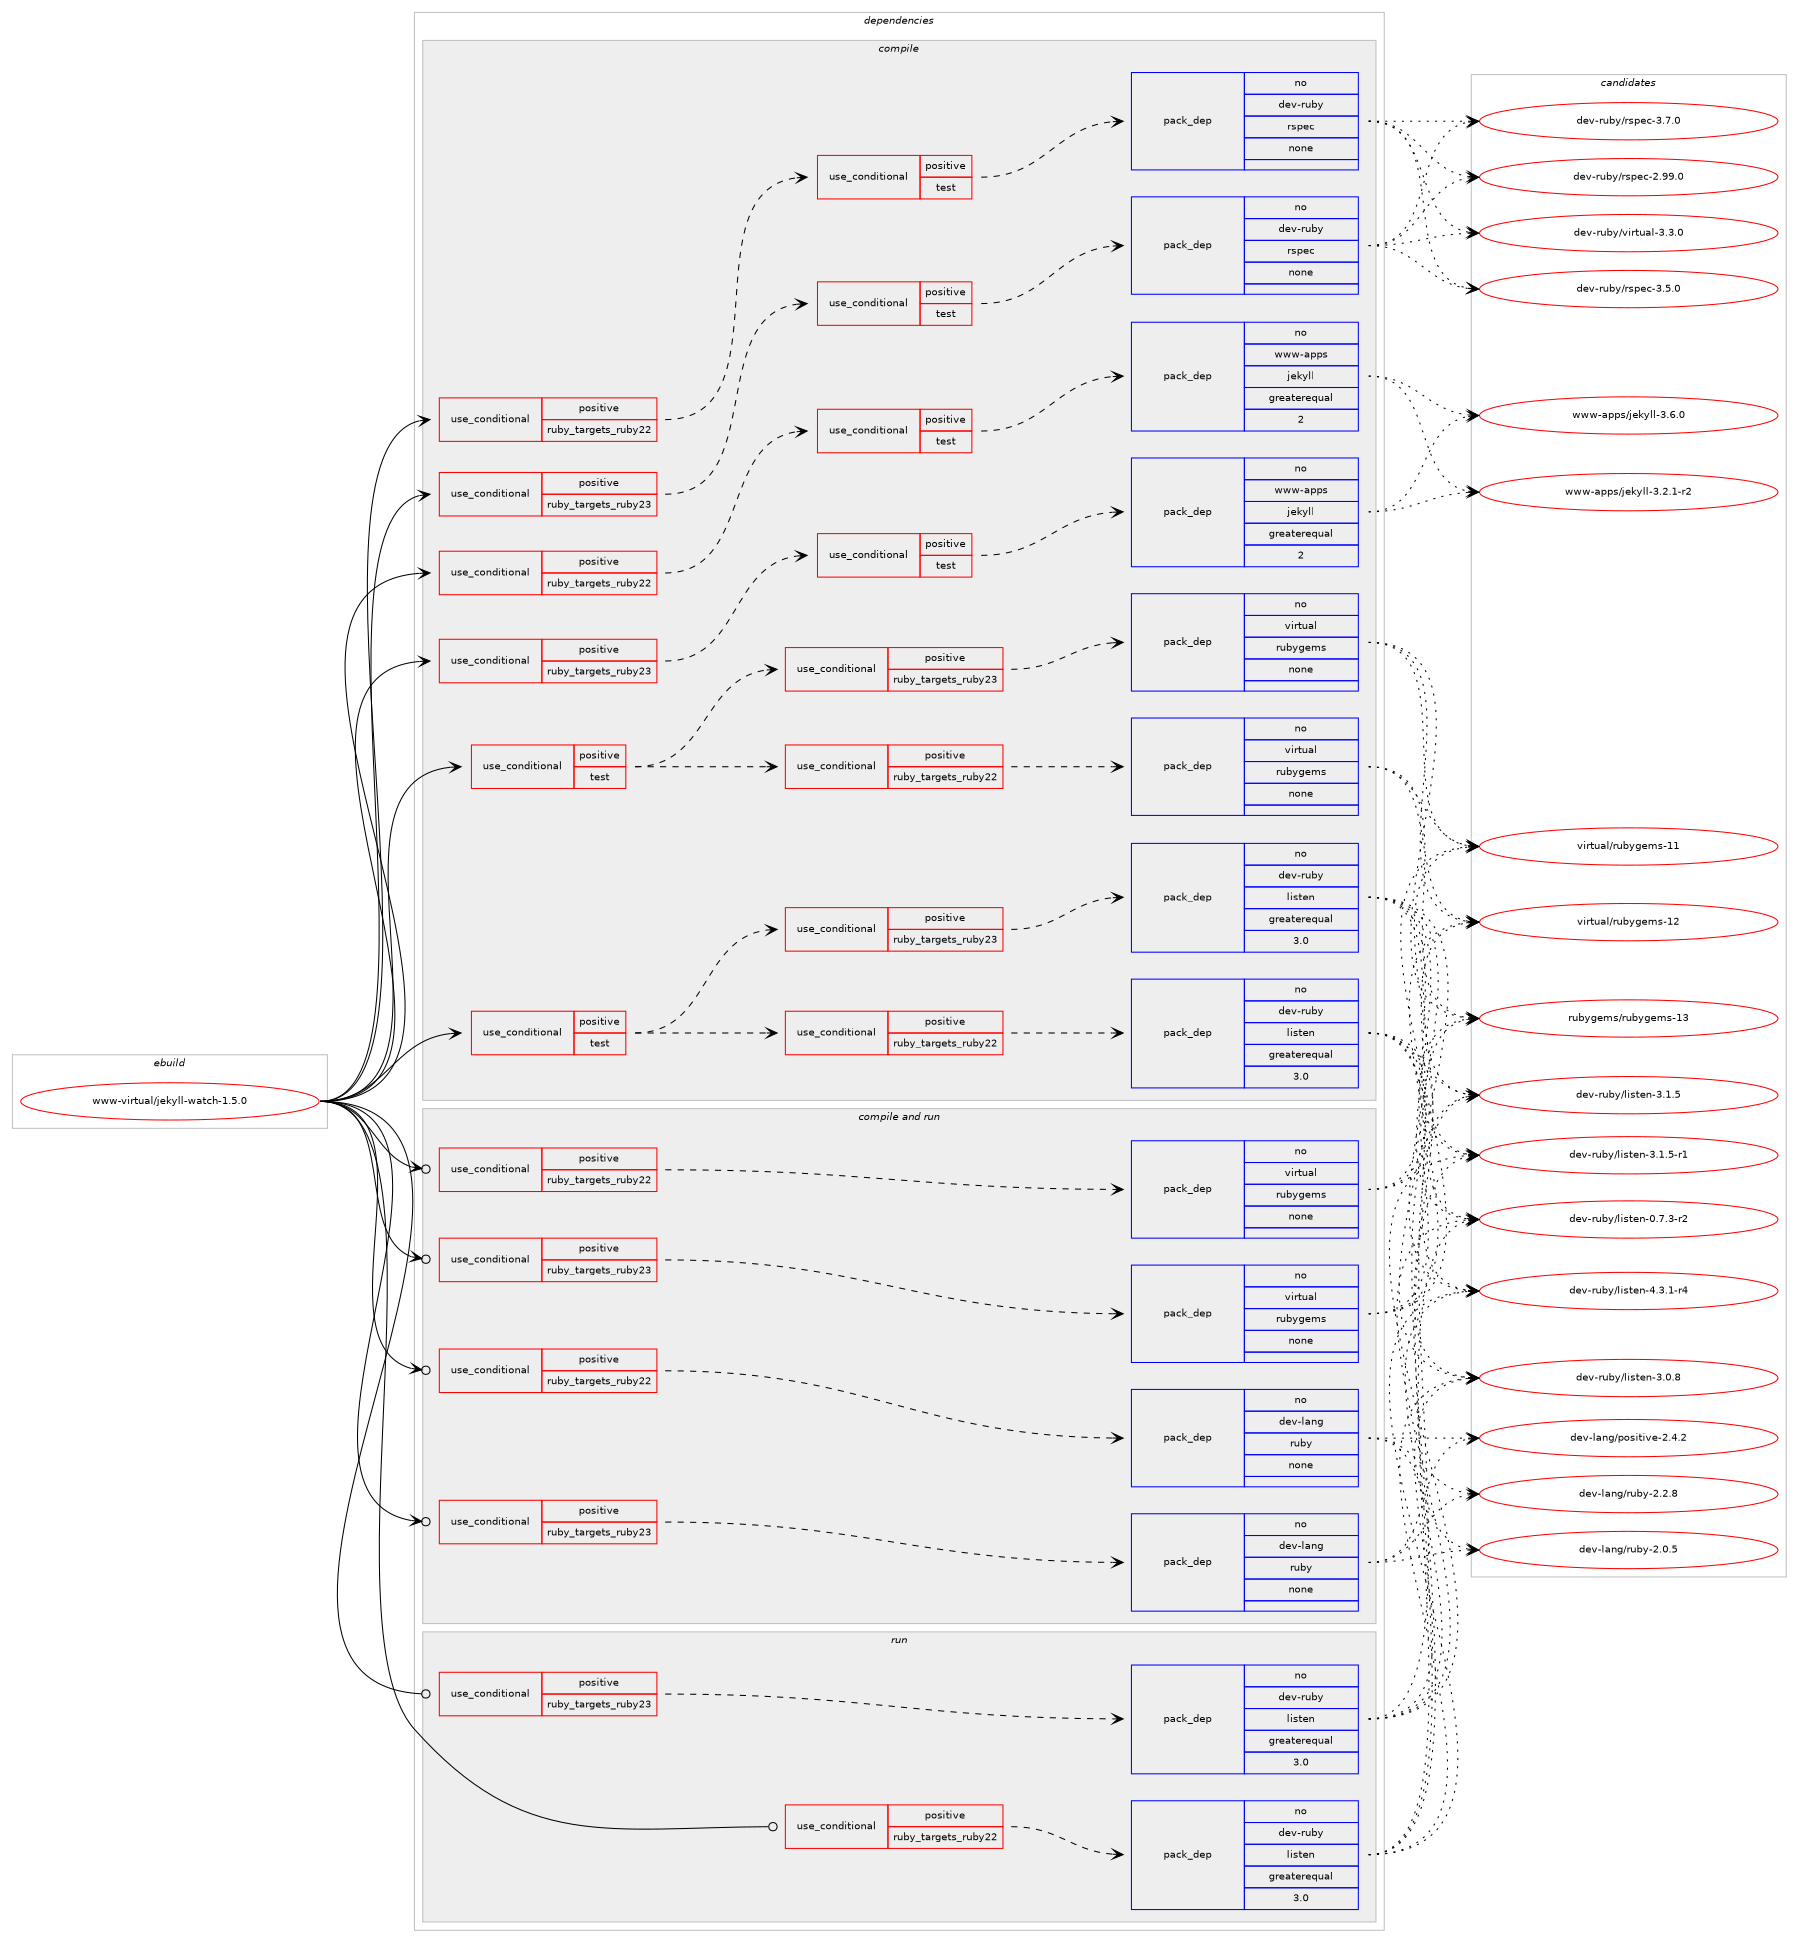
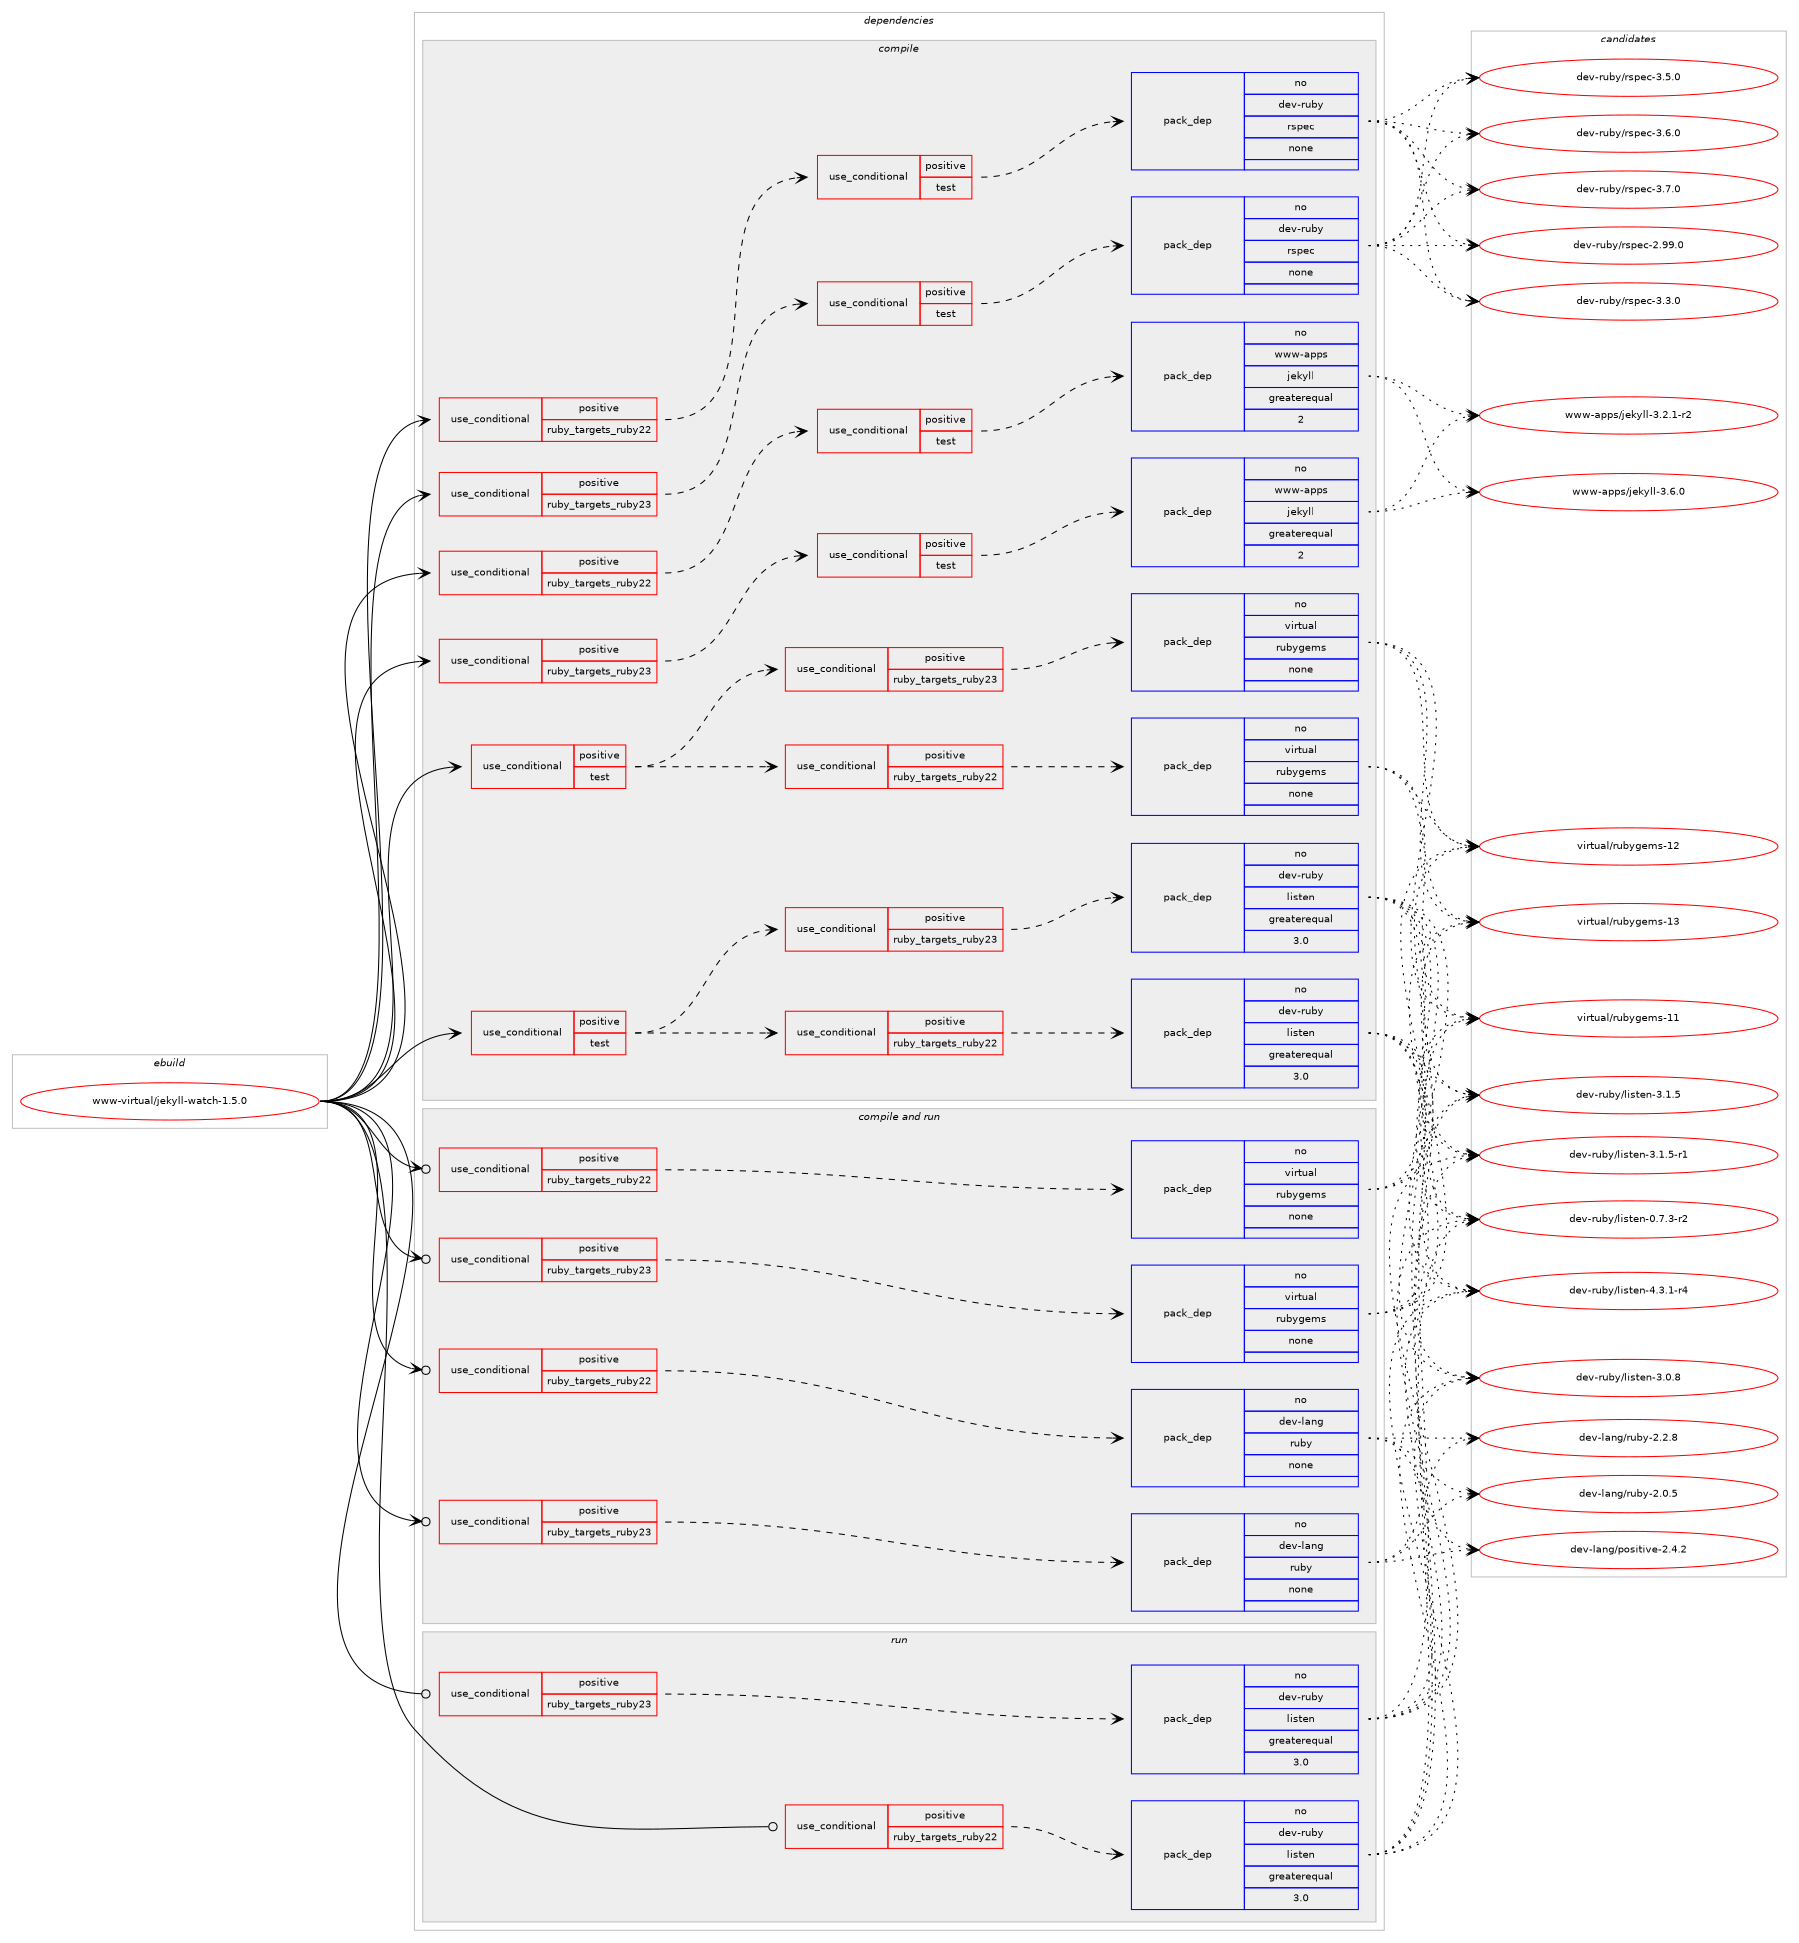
node "dev-ruby/rspec-3.6.0": added
node "dev-ruby/virtual-3.3.0": label "dev-ruby/virtual-3.3.0" -> "dev-ruby/rspec-3.3.0"
node "rubygems/rubygems-13": label "rubygems/rubygems-13" -> "virtual/rubygems-13"
